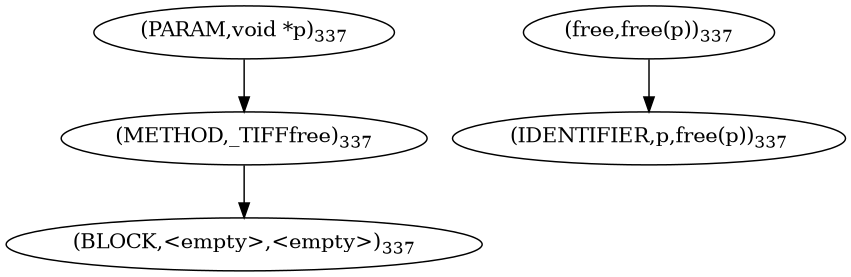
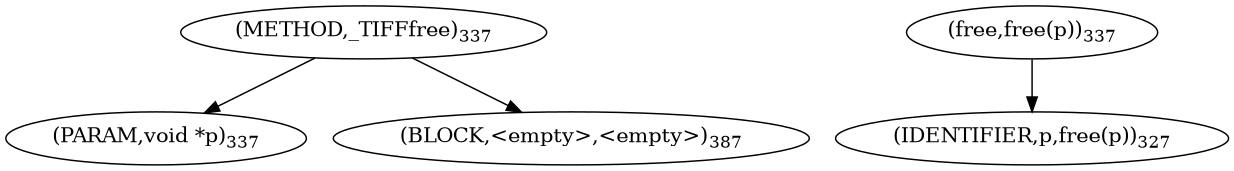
edge "(PARAM,void *p)" -> "(METHOD,_TIFFfree)": reversed
node "(IDENTIFIER,p,free(p))": text "337" -> "327"
node "(BLOCK,<empty>,<empty>)": text "337" -> "387"
